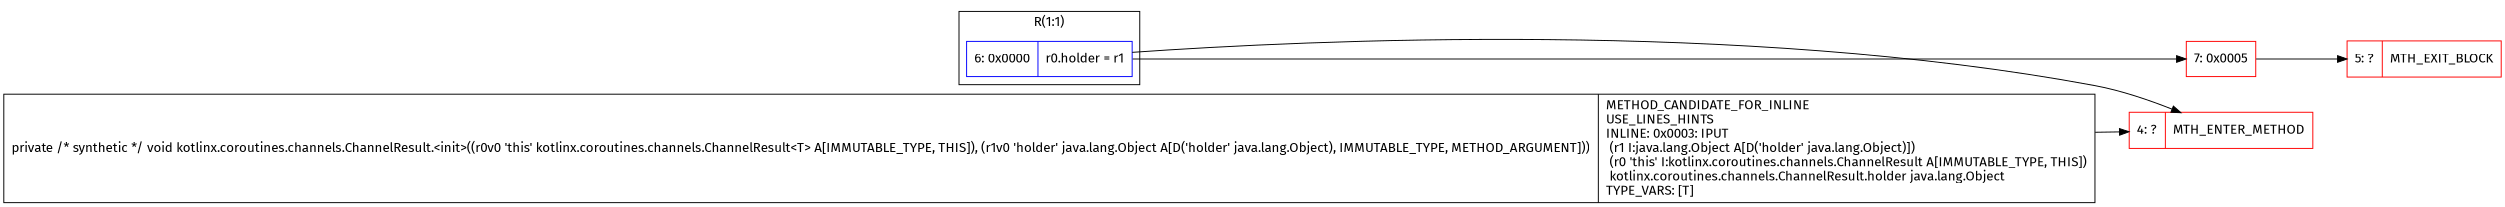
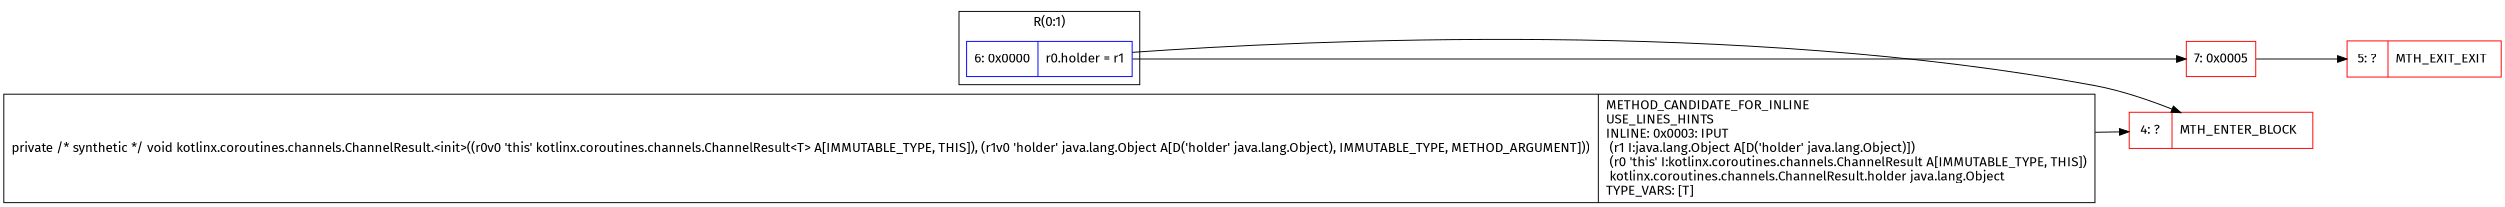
cluster "R(1:1)": label "R(1:1)" -> "R(0:1)"
node "5: ?": text "MTH_EXIT_BLOCK" -> "MTH_EXIT_EXIT"
node "4: ?": text "MTH_ENTER_METHOD" -> "MTH_ENTER_BLOCK"
